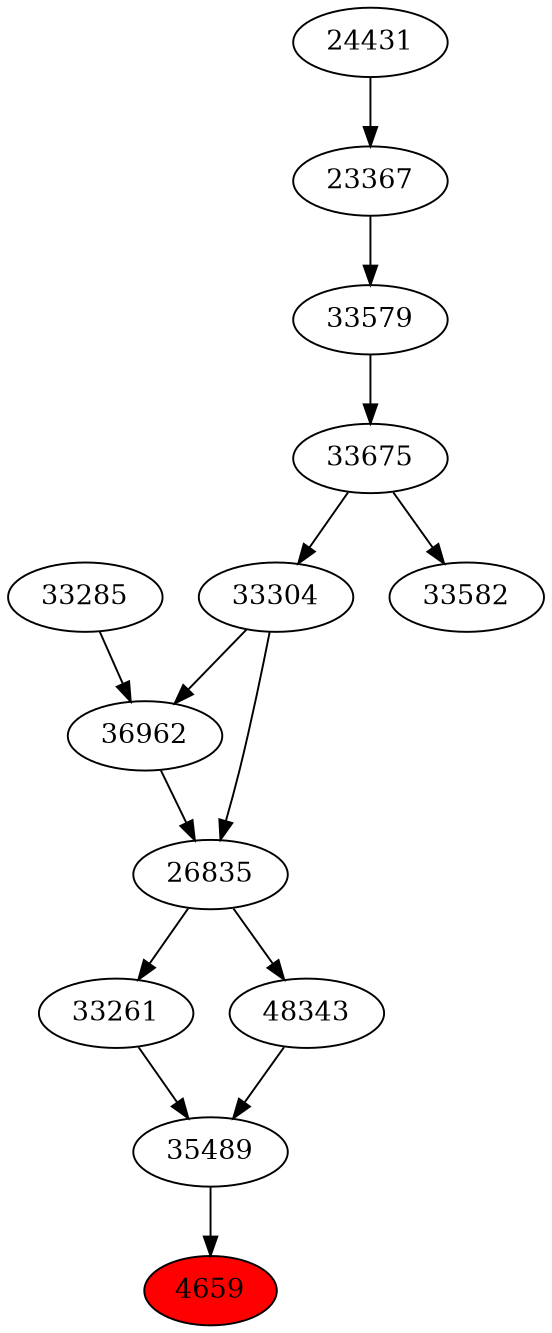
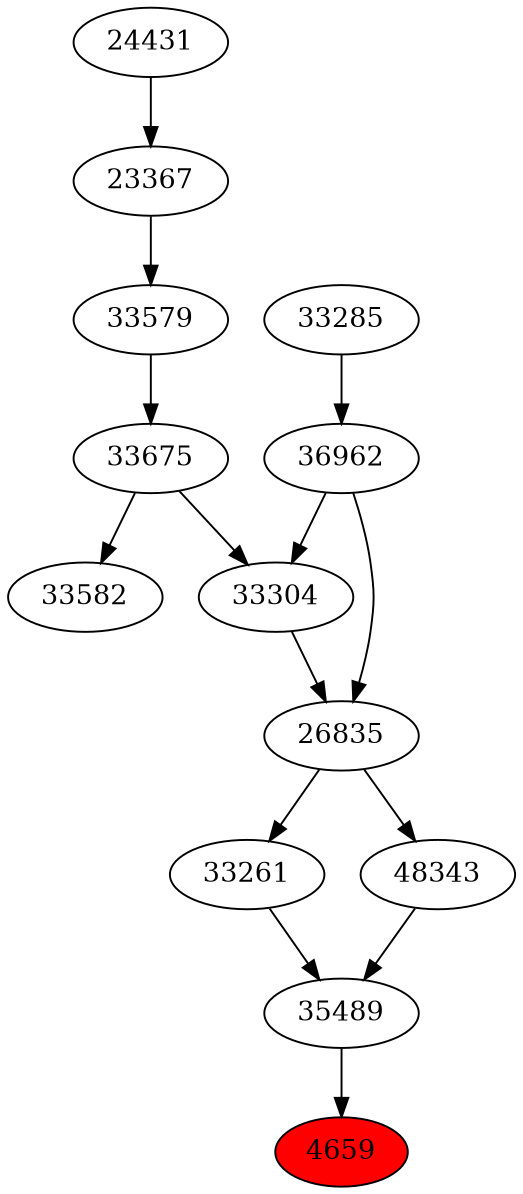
edge "33304" -> "36962": reversed
